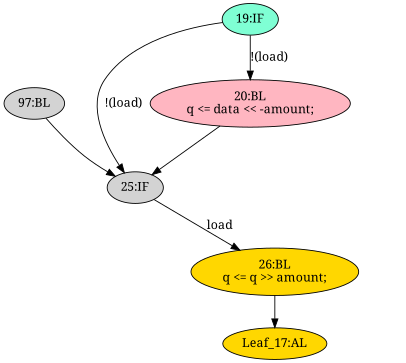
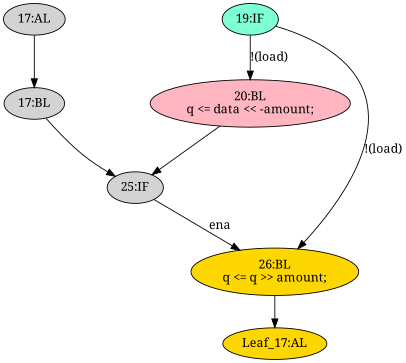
node "17:AL": added
edge "19:IF" -> "25:IF": now "19:IF" -> "26:BL q <= q >> amount;"
node "97:BL": label "97:BL" -> "17:BL"
edge "25:IF" -> "26:BL q <= q >> amount;": label "load" -> "ena"
